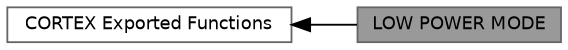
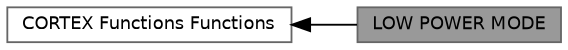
node "CORTEX Exported Functions": label "CORTEX Exported Functions" -> "CORTEX Functions Functions"
